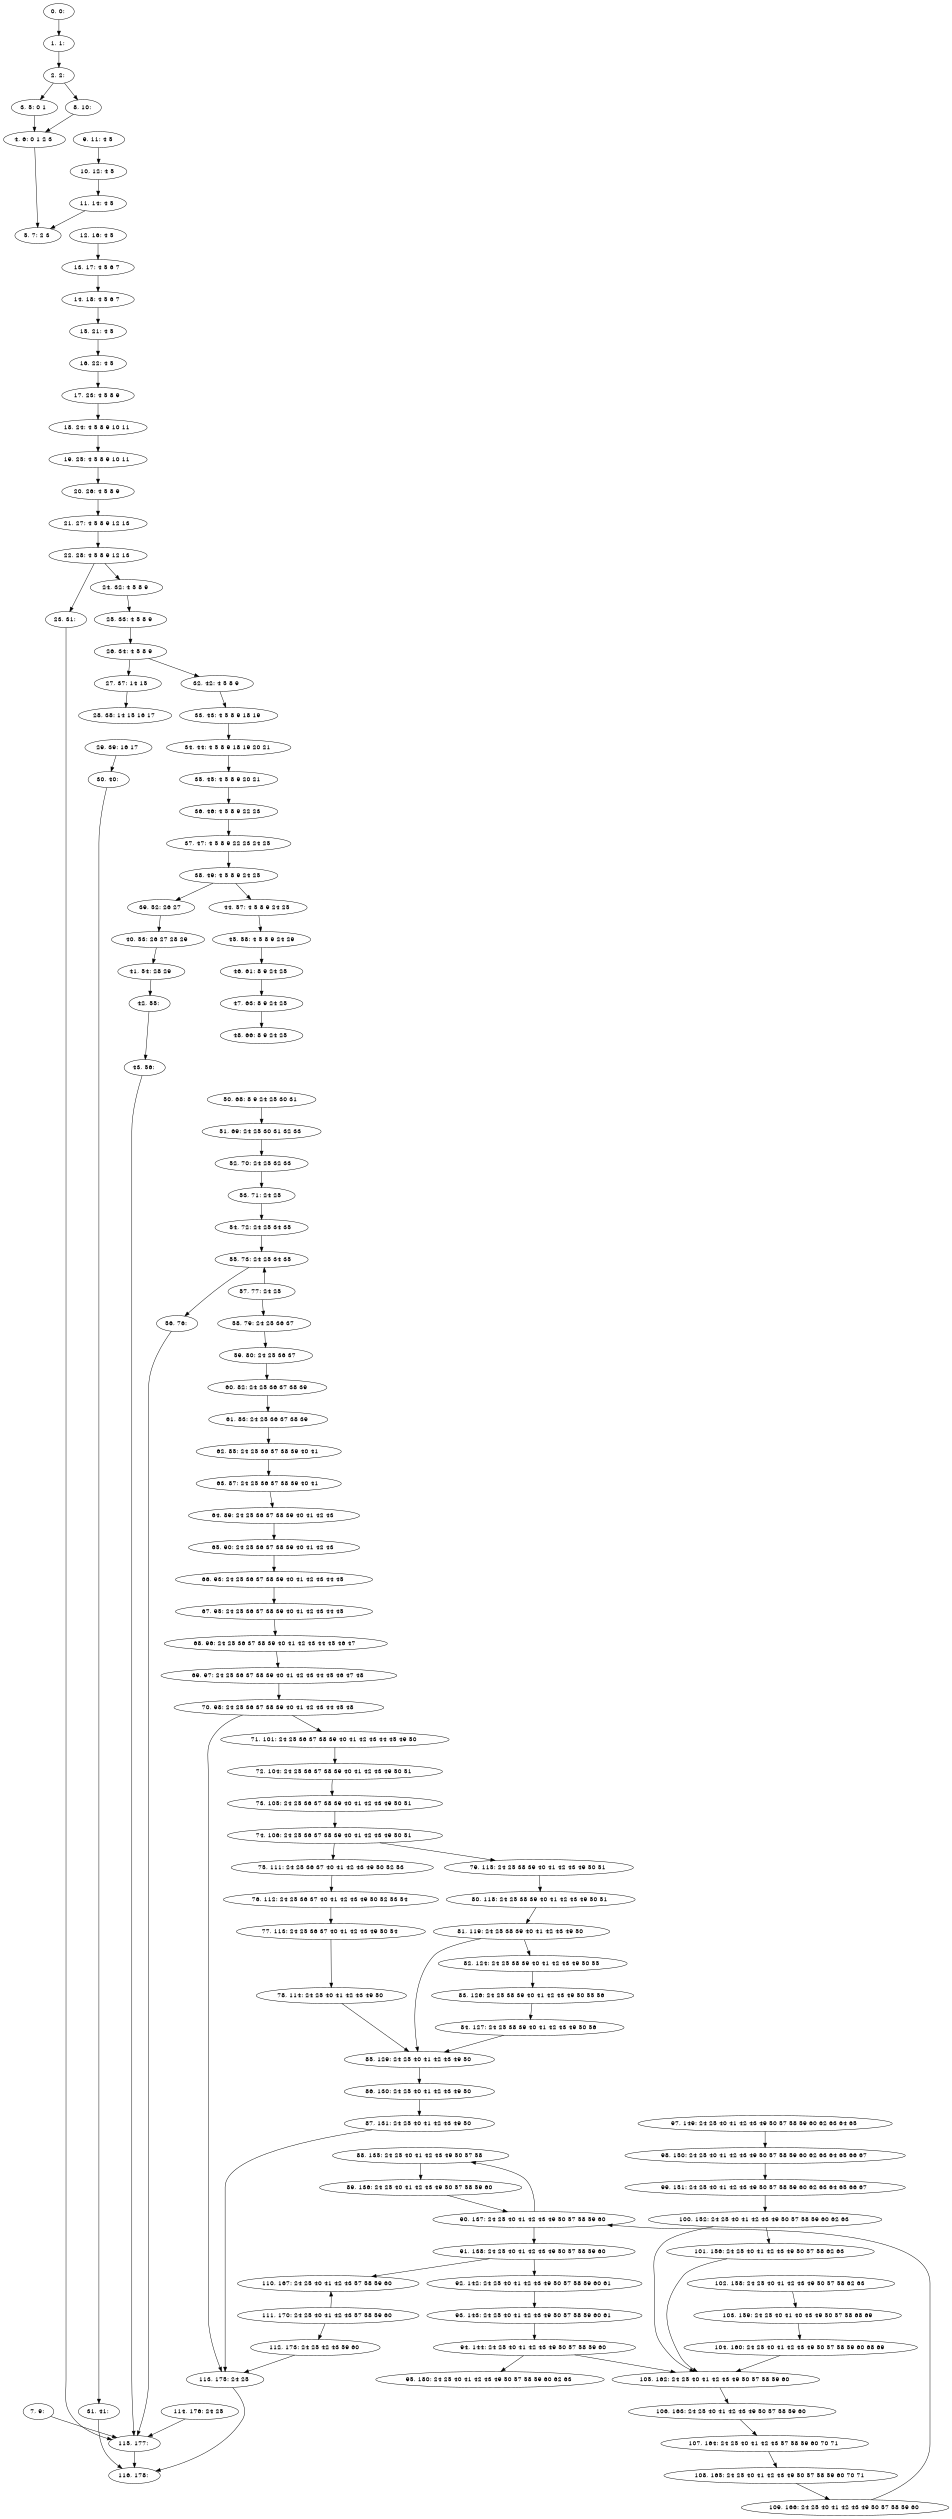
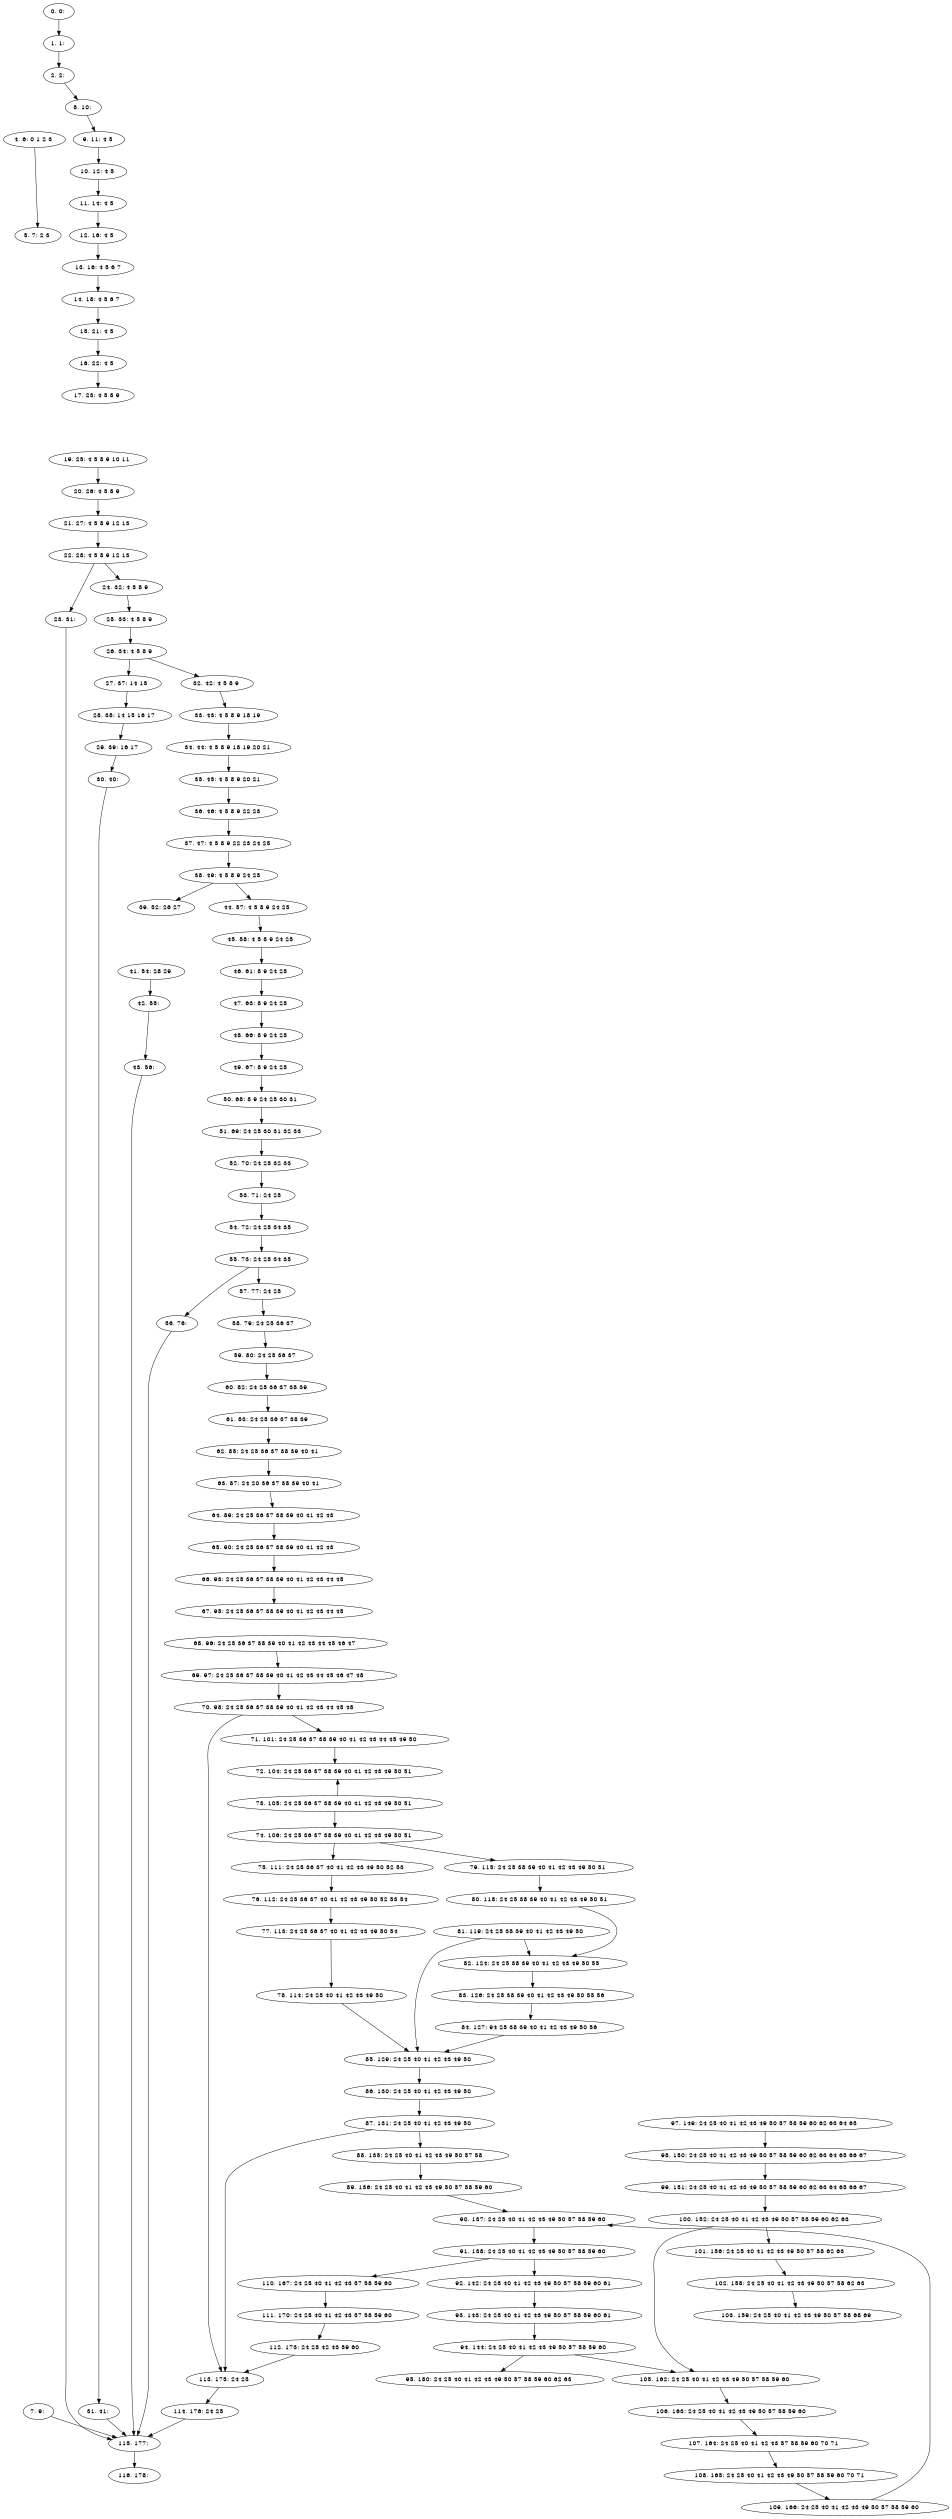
node "3, 5: 0 1": removed
edge "8, 10:" -> "4, 6: 0 1 2 3": now "8, 10:" -> "9, 11: 4 5"
edge "11, 14: 4 5" -> "5, 7: 2 3": now "11, 14: 4 5" -> "12, 16: 4 5"
node "13, 17: 4 5 6 7": label "13, 17: 4 5 6 7" -> "13, 16: 4 5 6 7"
node "18, 24: 4 5 8 9 10 11": removed
edge "28, 38: 14 15 16 17" -> "29, 39: 16 17": added
node "40, 53: 26 27 28 29": removed
node "45, 58: 4 5 8 9 24 29": label "45, 58: 4 5 8 9 24 29" -> "45, 58: 4 5 8 9 24 25"
node "49, 67: 8 9 24 25": added
edge "57, 77: 24 25" -> "55, 73: 24 25 34 35": reversed
node "63, 87: 24 25 36 37 38 39 40 41": label "63, 87: 24 25 36 37 38 39 40 41" -> "63, 87: 24 20 36 37 38 39 40 41"
edge "67, 95: 24 25 36 37 38 39 40 41 42 43 44 45" -> "68, 96: 24 25 36 37 38 39 40 41 42 43 44 45 46 47": removed
edge "72, 104: 24 25 36 37 38 39 40 41 42 43 49 50 51" -> "73, 105: 24 25 36 37 38 39 40 41 42 43 49 50 51": reversed
edge "80, 118: 24 25 38 39 40 41 42 43 49 50 51" -> "81, 119: 24 25 38 39 40 41 42 43 49 50": now "80, 118: 24 25 38 39 40 41 42 43 49 50 51" -> "82, 124: 24 25 38 39 40 41 42 43 49 50 55"
node "84, 127: 24 25 38 39 40 41 42 43 49 50 56": label "84, 127: 24 25 38 39 40 41 42 43 49 50 56" -> "84, 127: 94 25 38 39 40 41 42 43 49 50 56"
edge "90, 137: 24 25 40 41 42 43 49 50 57 58 59 60" -> "88, 135: 24 25 40 41 42 43 49 50 57 58": now "87, 131: 24 25 40 41 42 43 49 50" -> "88, 135: 24 25 40 41 42 43 49 50 57 58"
edge "101, 156: 24 25 40 41 42 43 49 50 57 58 62 63" -> "105, 162: 24 25 40 41 42 43 49 50 57 58 59 60": now "101, 156: 24 25 40 41 42 43 49 50 57 58 62 63" -> "102, 158: 24 25 40 41 42 43 49 50 57 58 62 63"
edge "111, 170: 24 25 40 41 42 43 57 58 59 60" -> "110, 167: 24 25 40 41 42 43 57 58 59 60": reversed
node "103, 159: 24 25 40 41 40 43 49 50 57 58 68 69": label "103, 159: 24 25 40 41 40 43 49 50 57 58 68 69" -> "103, 159: 24 25 40 41 42 43 49 50 57 58 68 69"
node "104, 160: 24 25 40 41 42 43 49 50 57 58 59 60 68 69": removed
edge "113, 175: 24 25" -> "116, 178:": now "113, 175: 24 25" -> "114, 176: 24 25"
edge "31, 41:" -> "116, 178:": now "31, 41:" -> "115, 177:"
